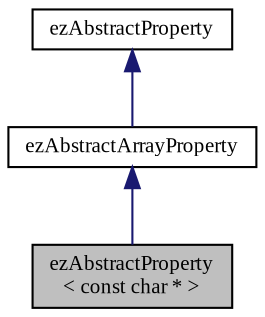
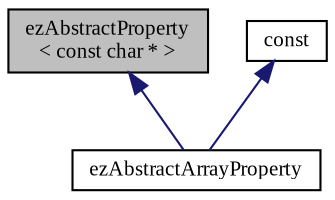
node "ezAbstractProperty": label "ezAbstractProperty" -> "const"
edge "ezAbstractProperty < const char * >" -> "ezAbstractArrayProperty": reversed
